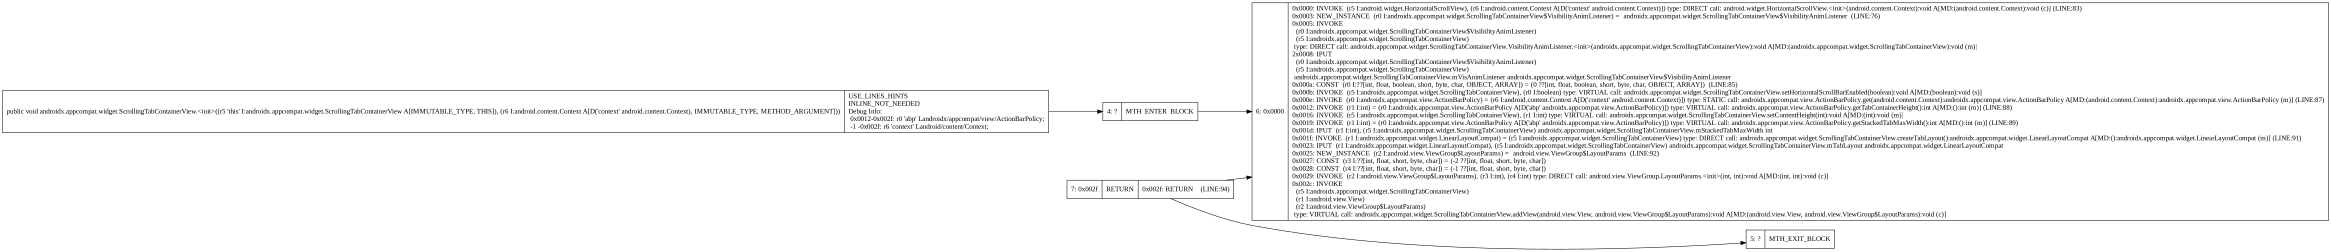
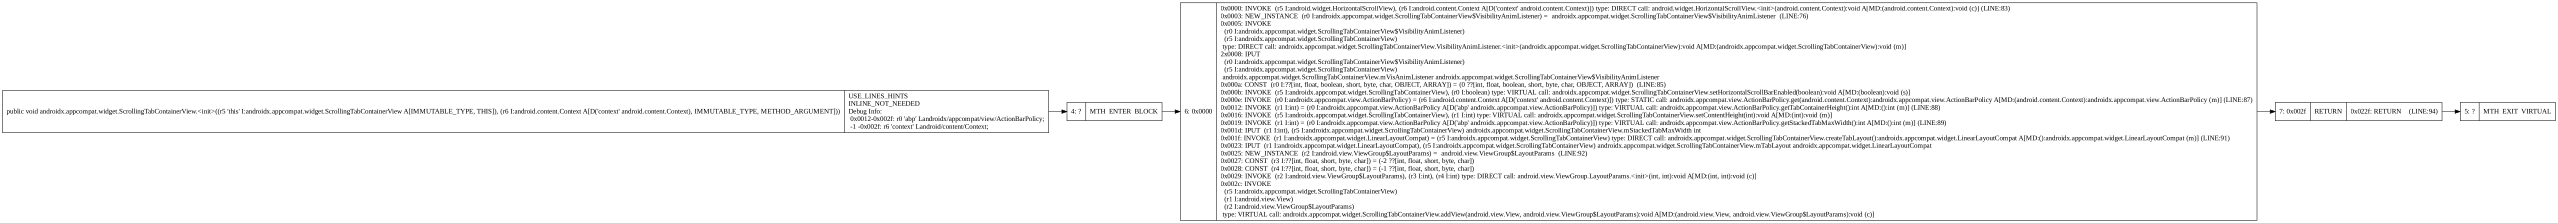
edge "7: 0x002f" -> "6: 0x0000": reversed
node "7: 0x002f": text "0x002f: RETURN    (LINE:94)" -> "0x022f: RETURN    (LINE:94)"
node "5: ?": text "MTH_EXIT_BLOCK" -> "MTH_EXIT_VIRTUAL"
